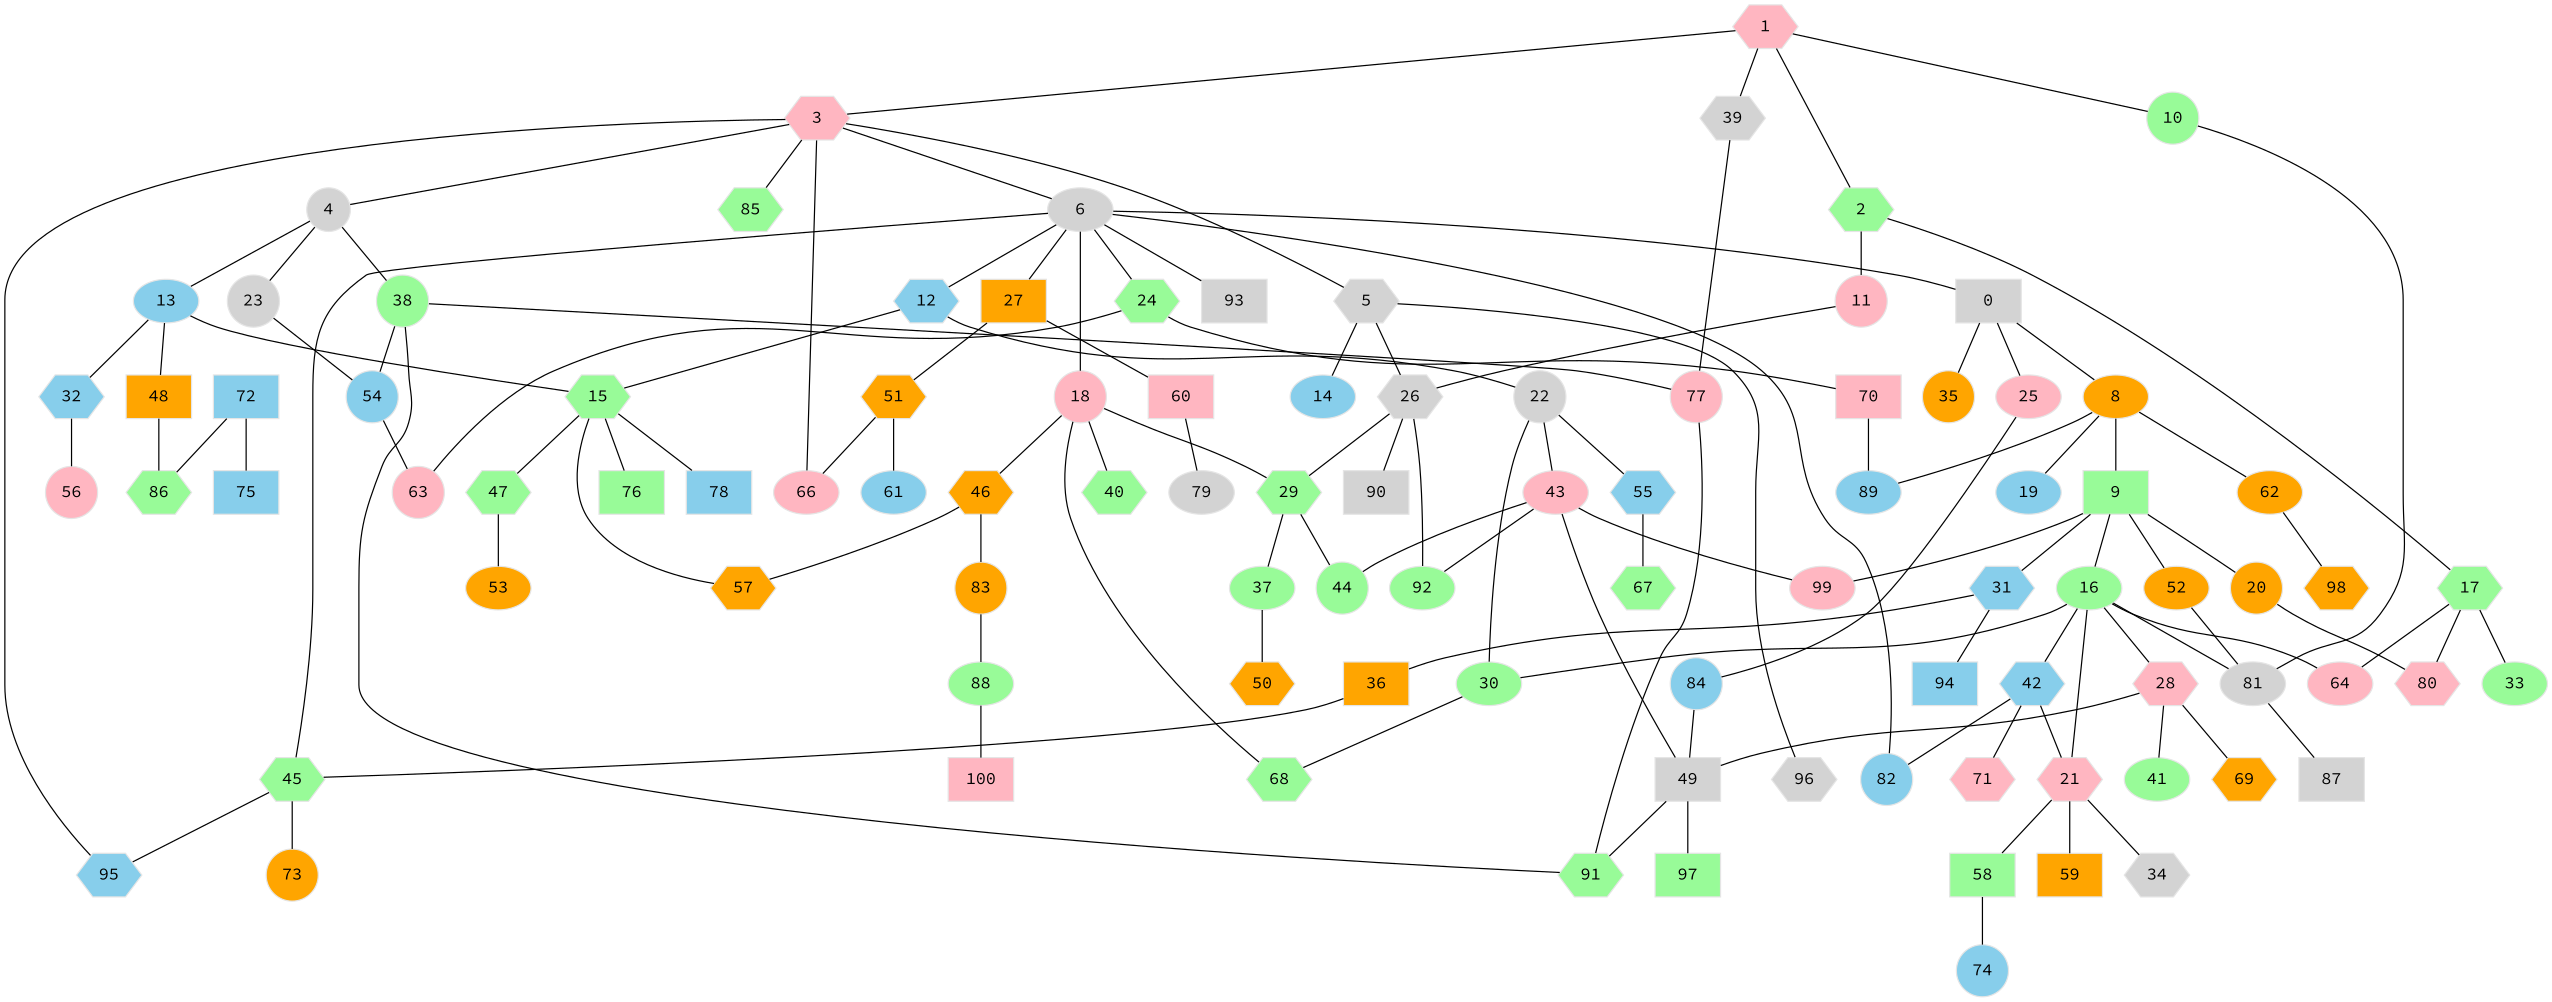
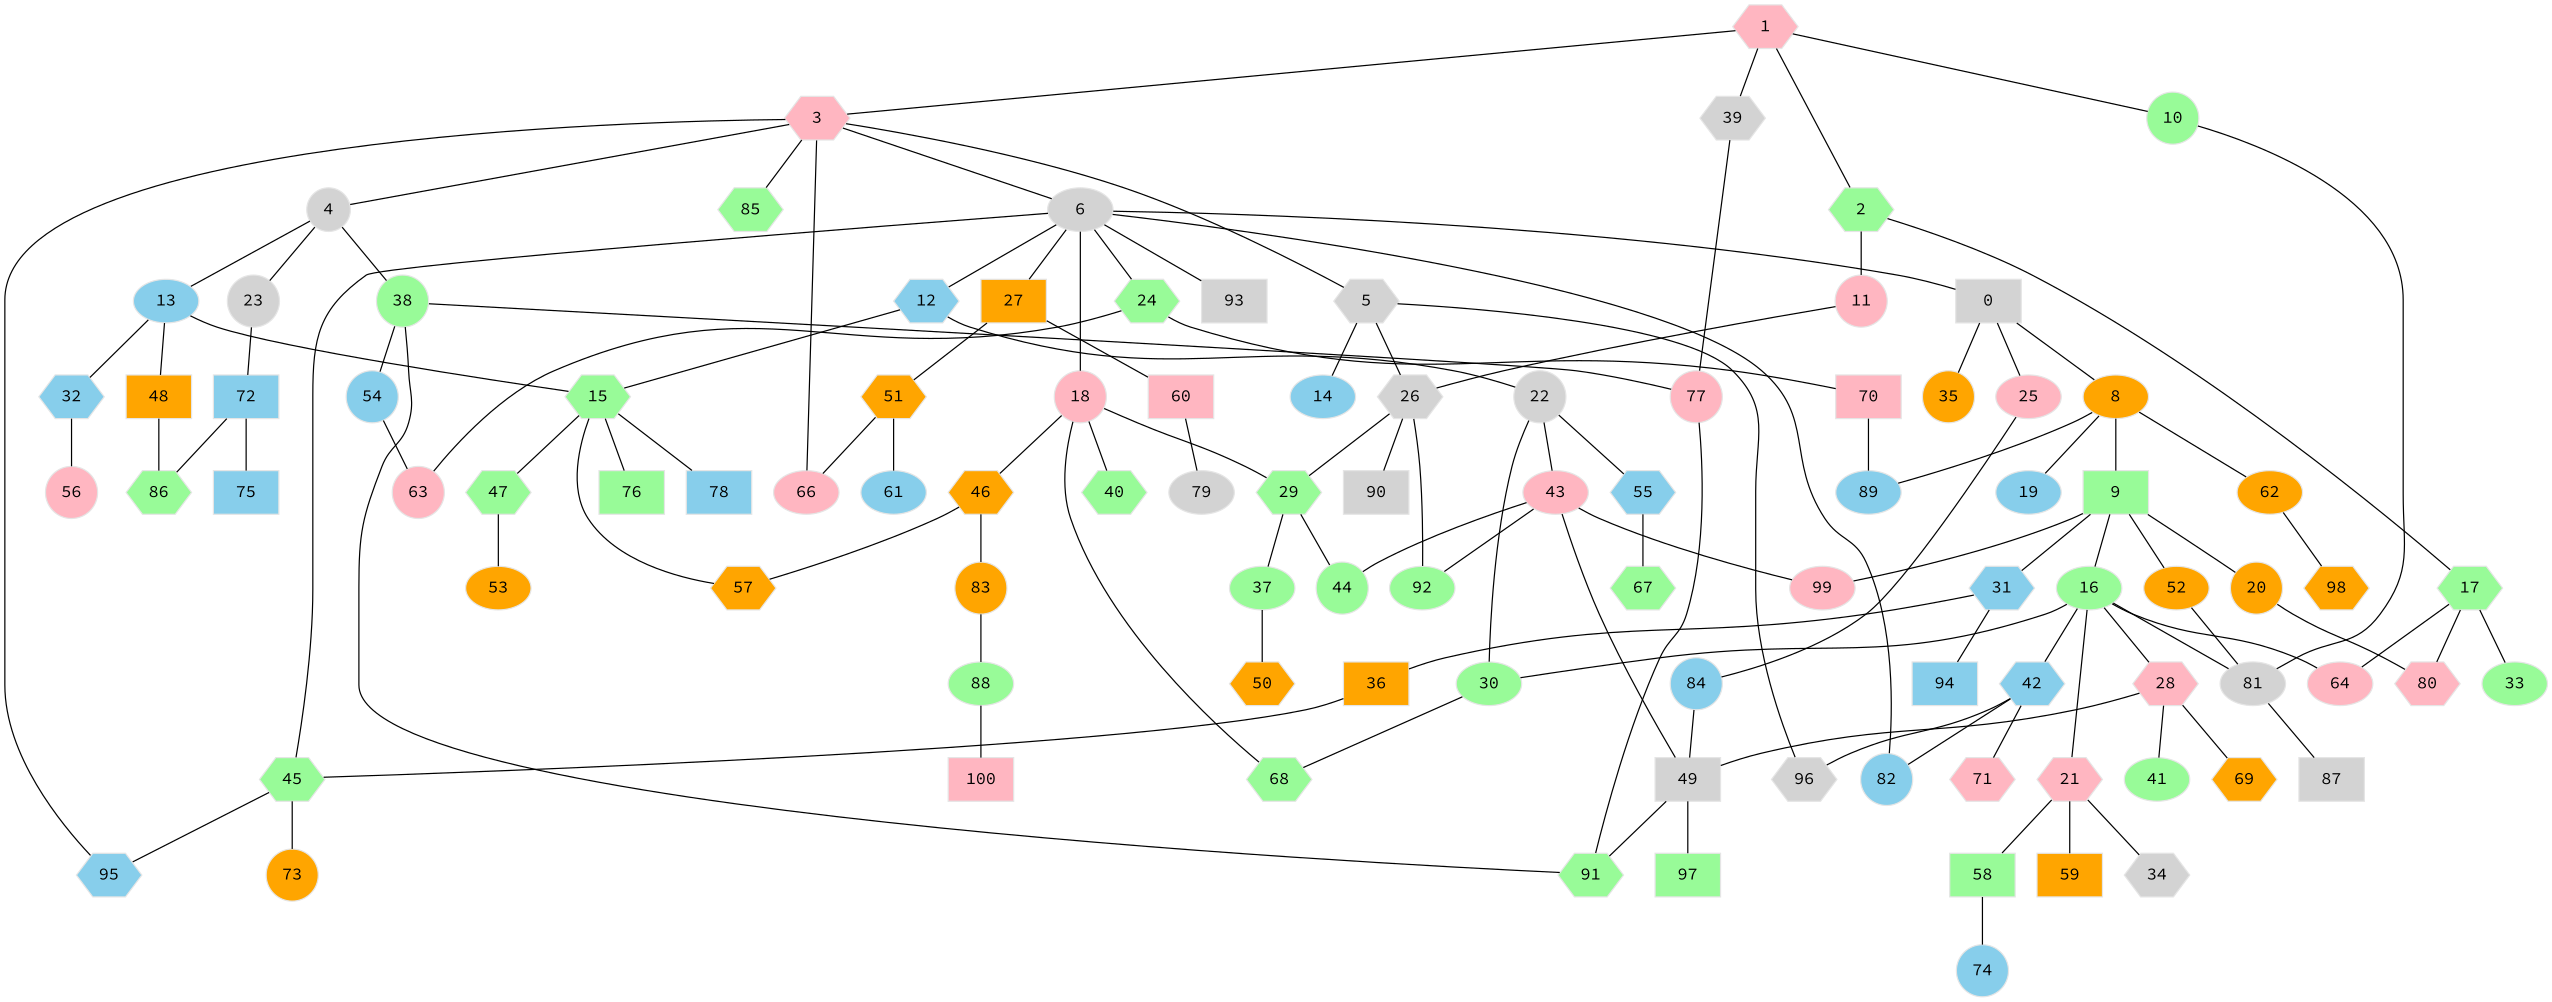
edge "23" -- "54": now "23" -- "72"
edge "42" -- "21": now "42" -- "96"
